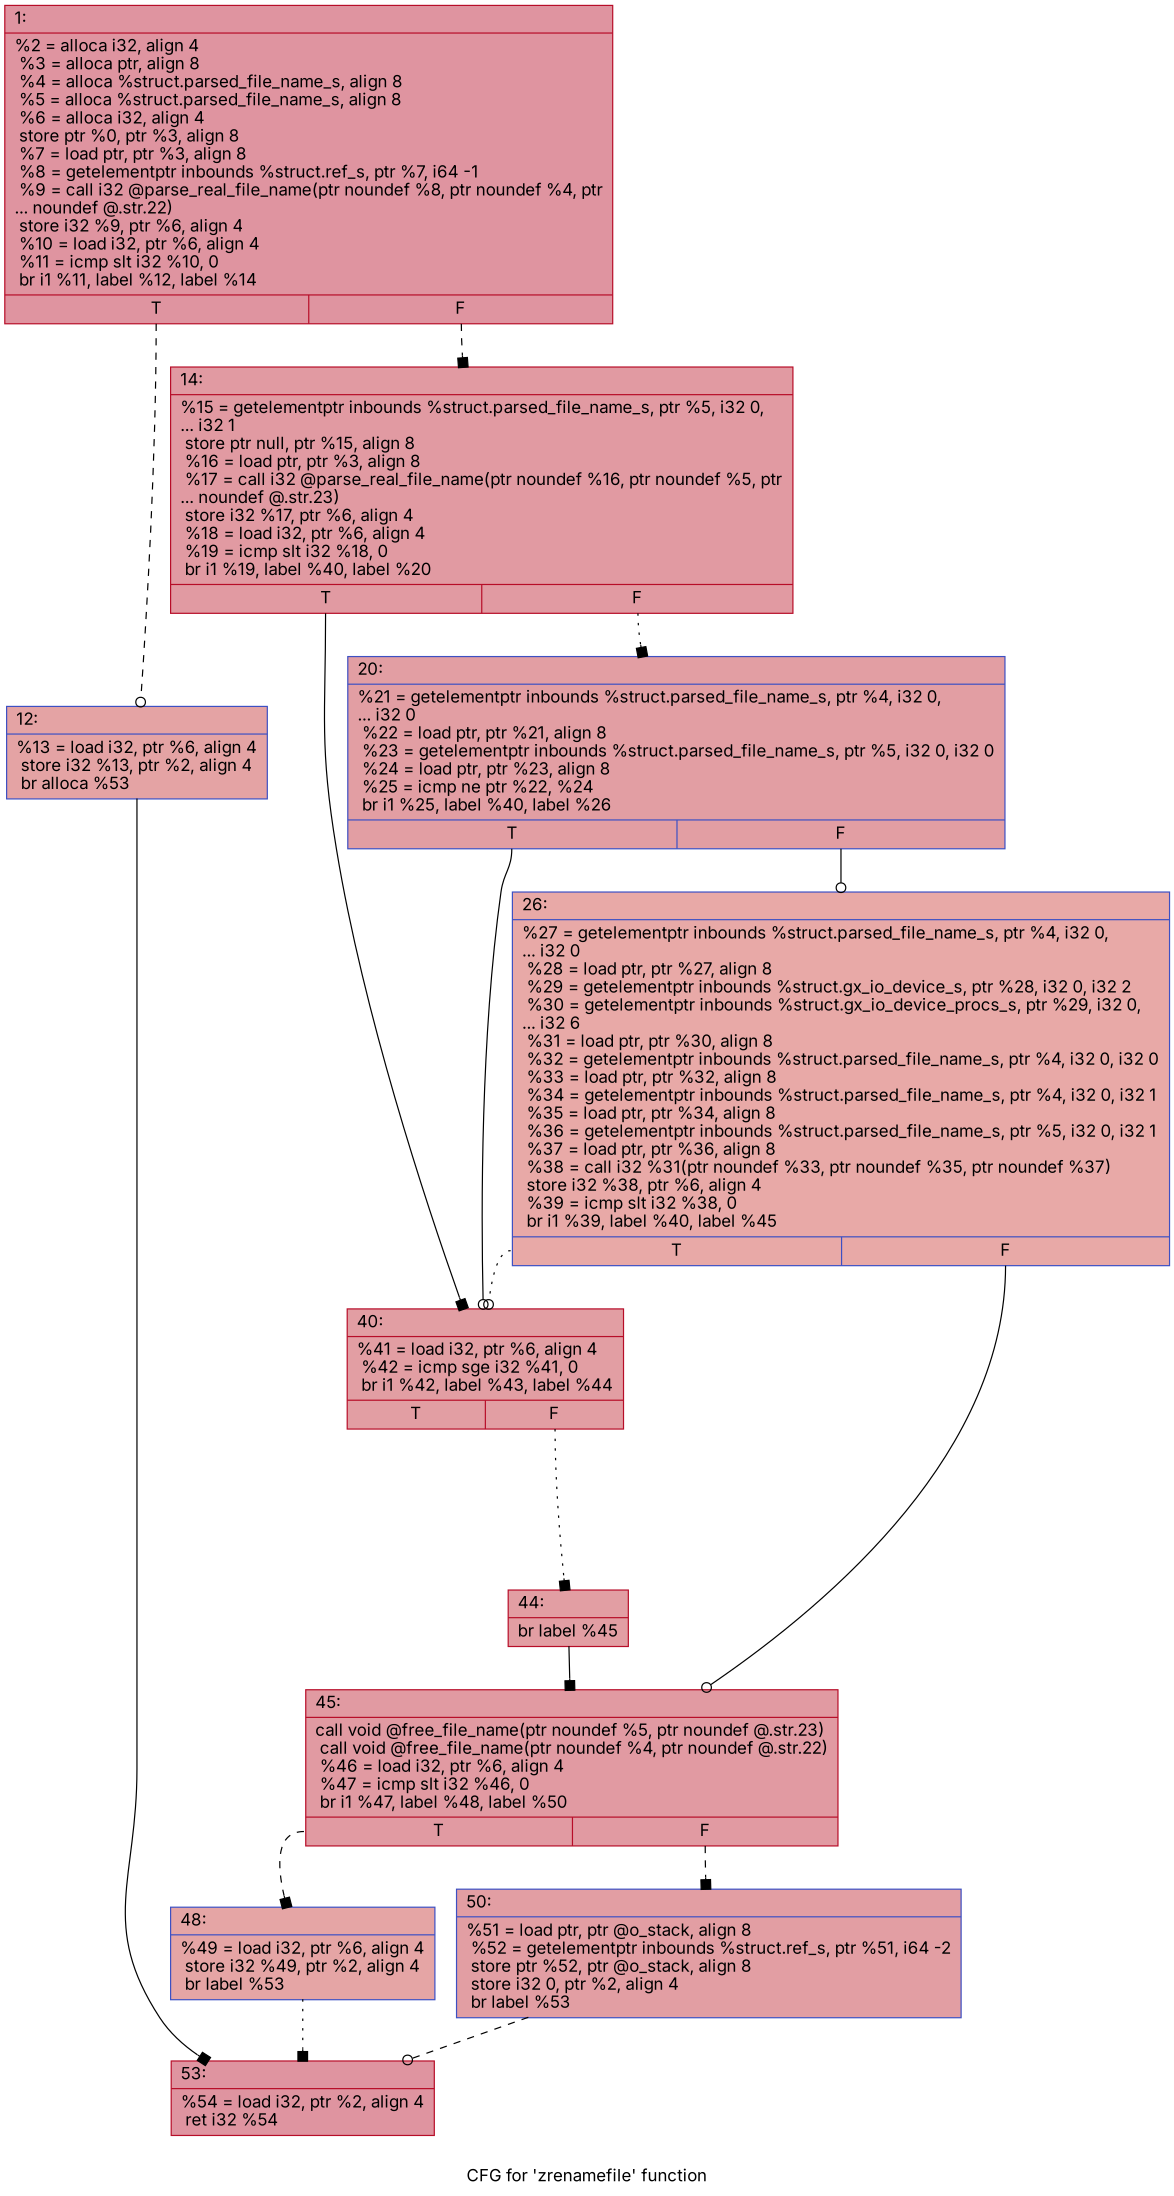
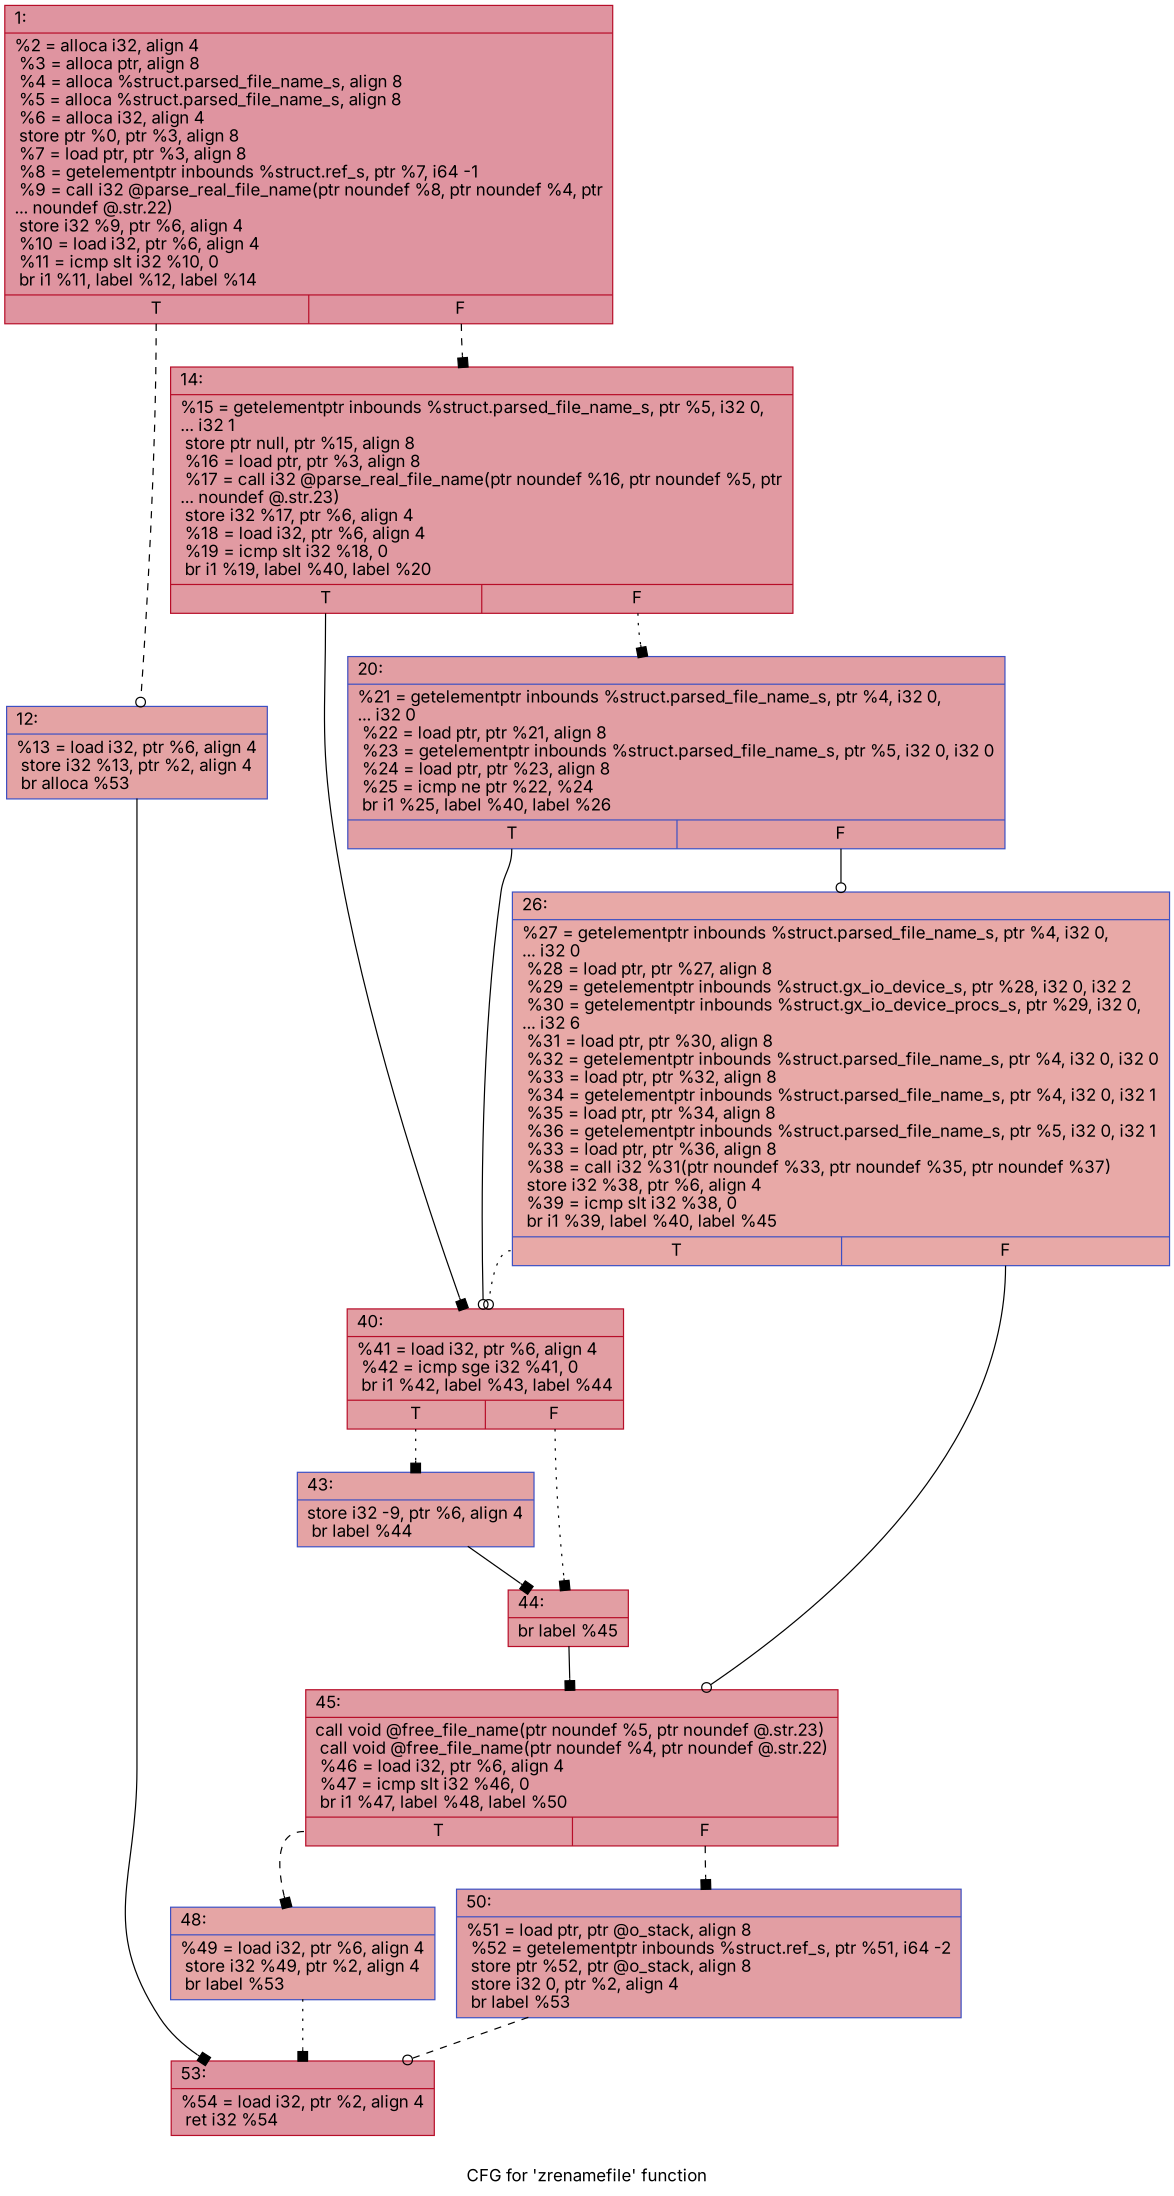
node "26:": text "%37 = load ptr, ptr %36, align 8" -> "%33 = load ptr, ptr %36, align 8"
node "43:": added
